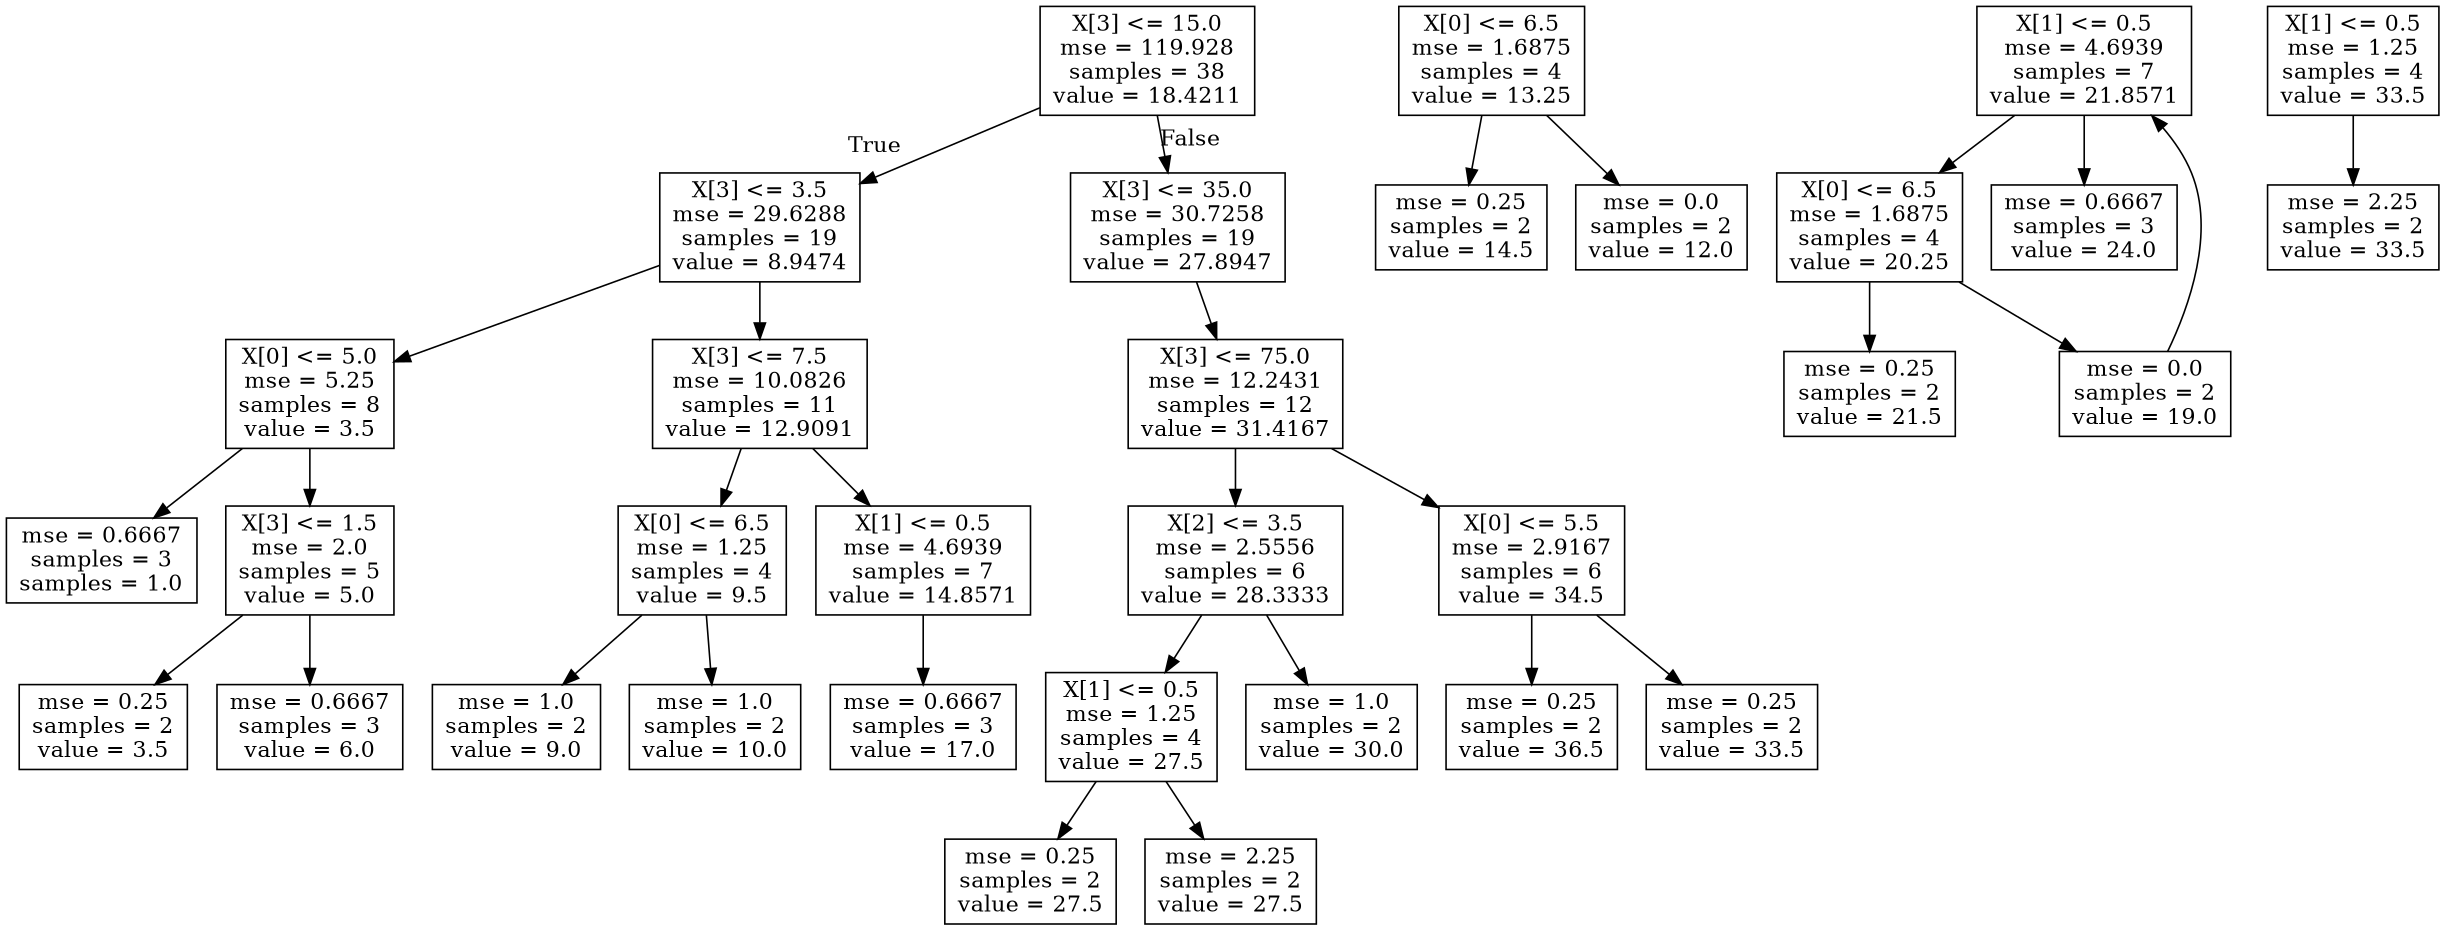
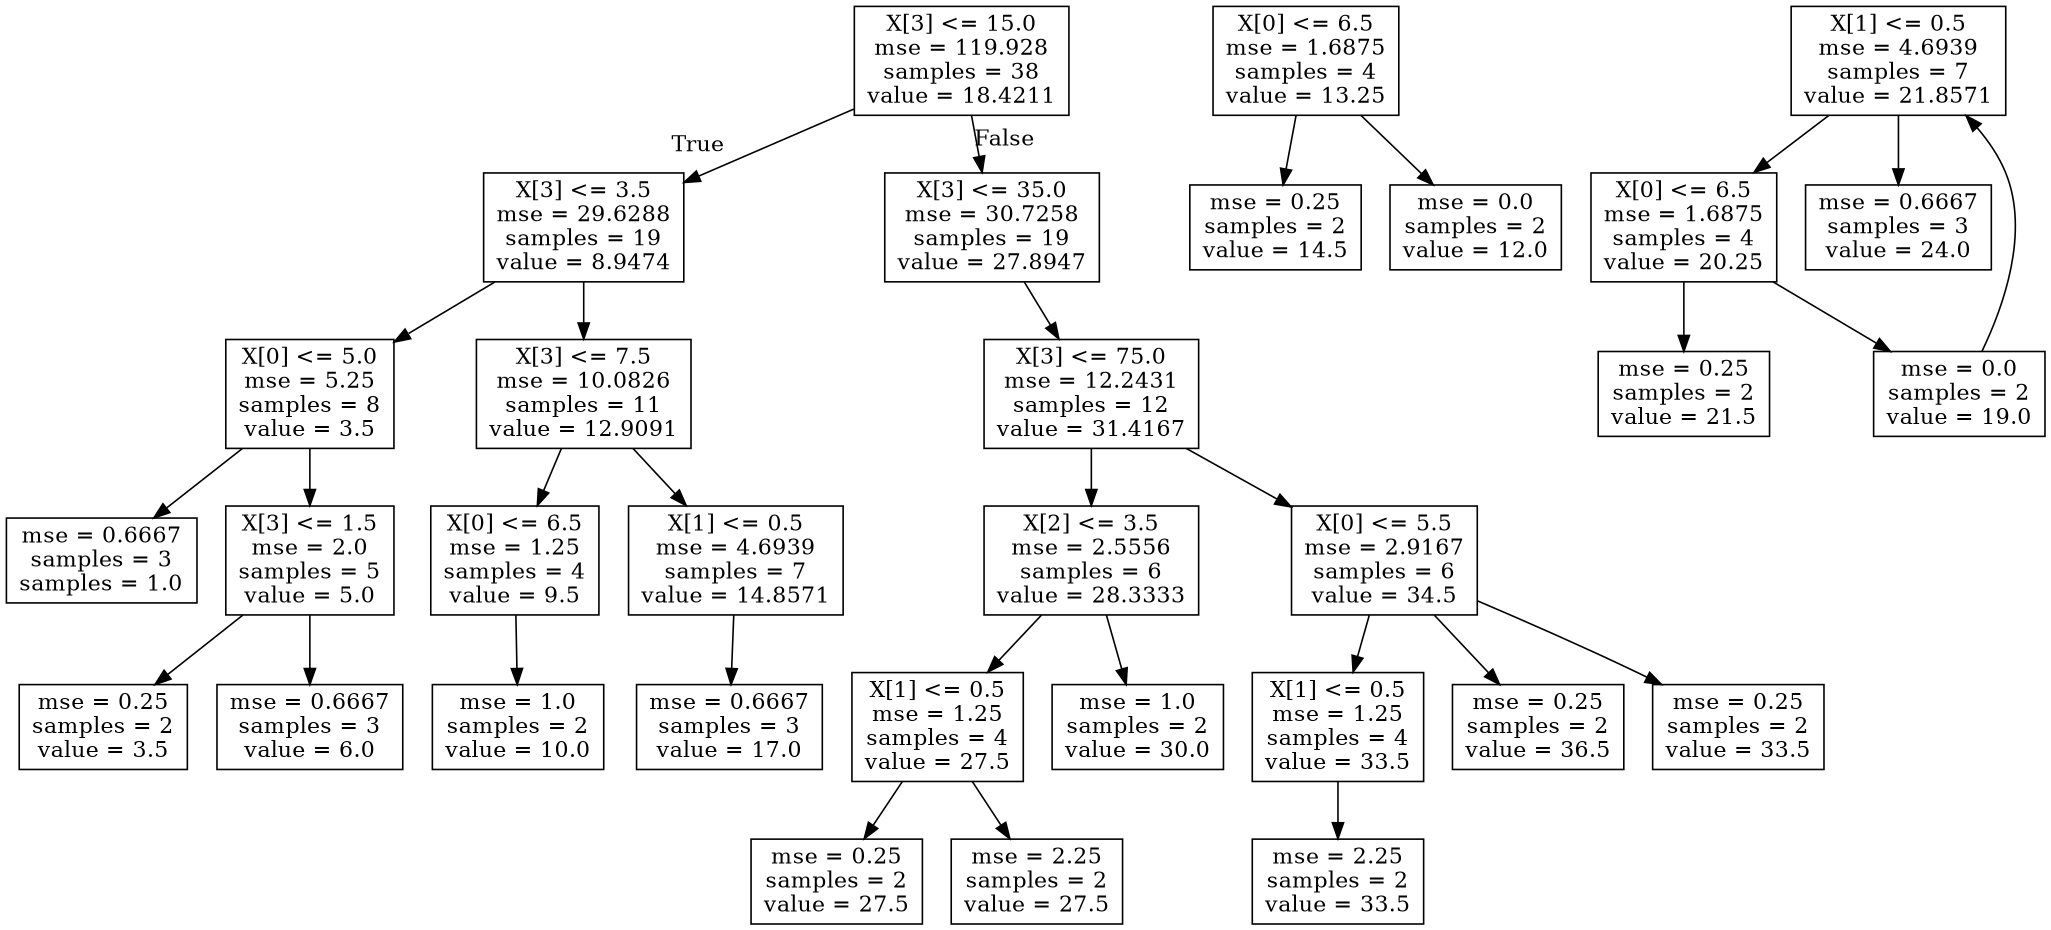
edge "X[0] <= 5.5 mse = 2.9167 samples = 6 value = 34.5" -> "X[1] <= 0.5 mse = 1.25 samples = 4 value = 33.5": added
node "mse = 1.0 samples = 2 value = 9.0": removed
